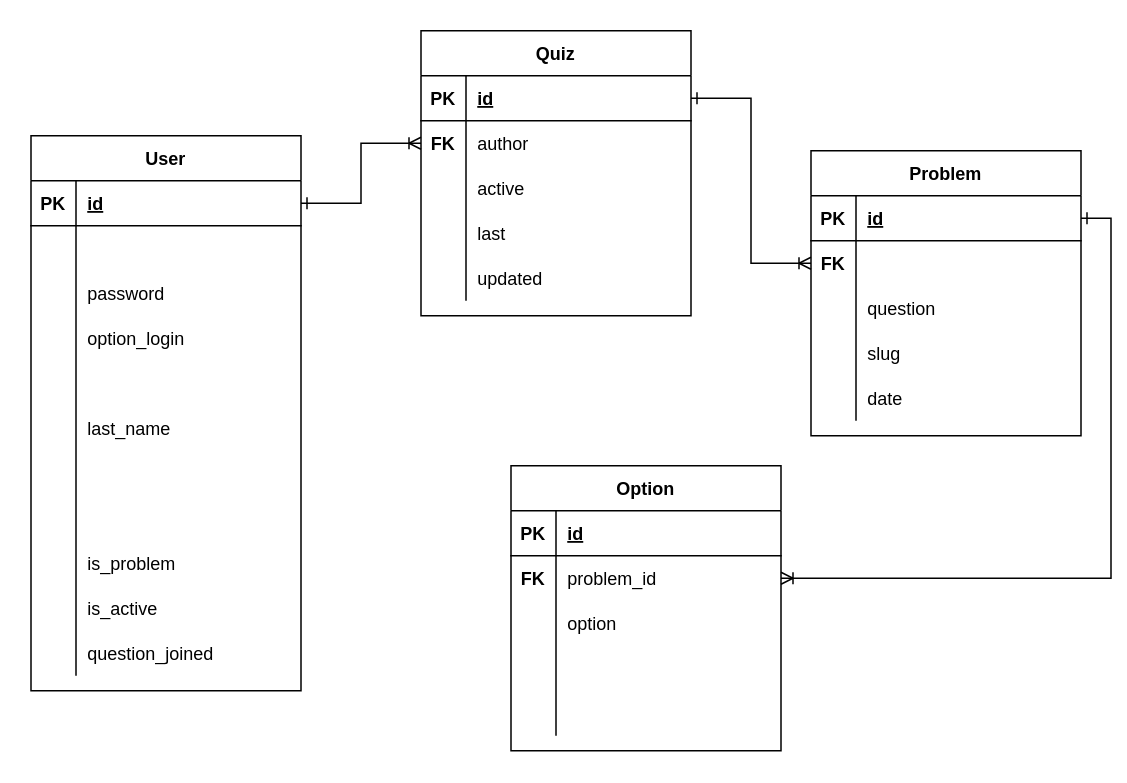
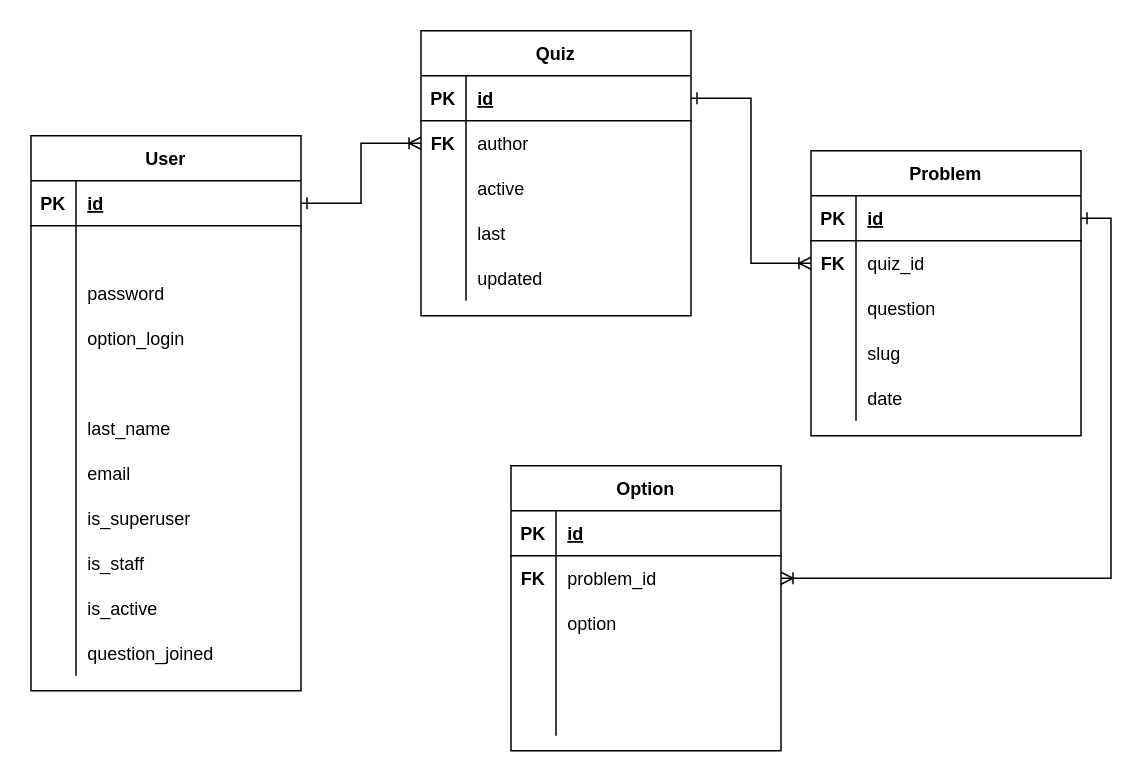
node "quiz_id": added
node "email": added
node "is_superuser": added
node "is_problem": label "is_problem" -> "is_staff"
